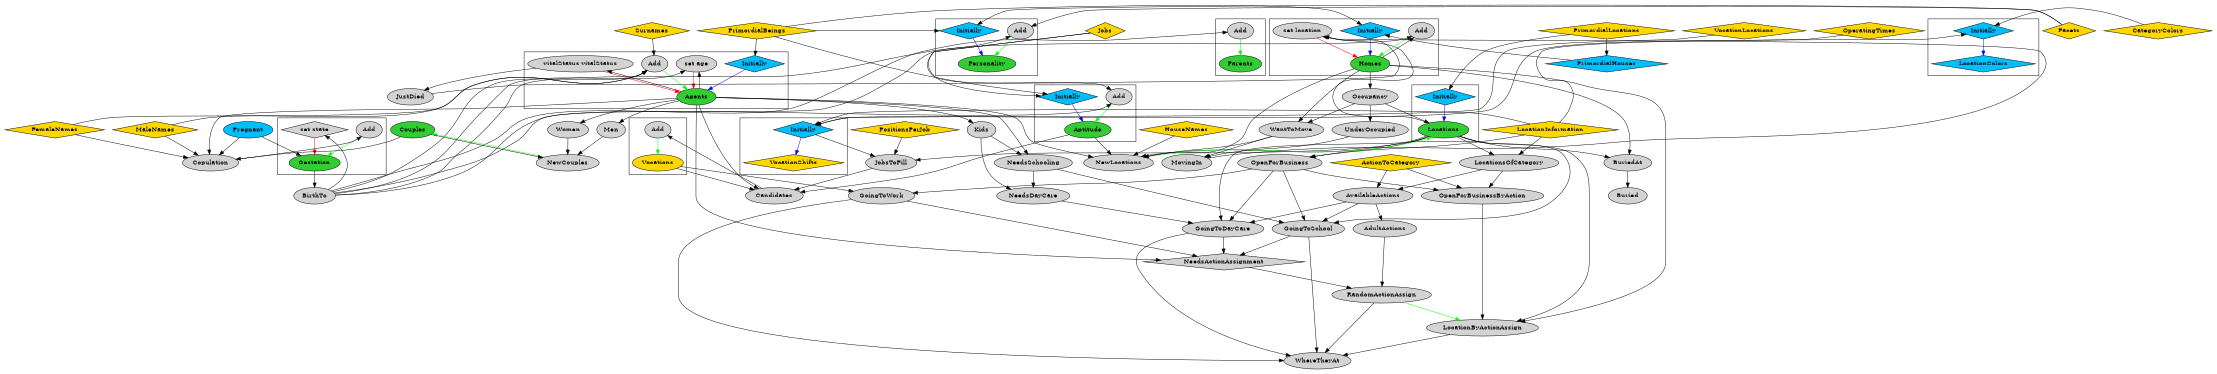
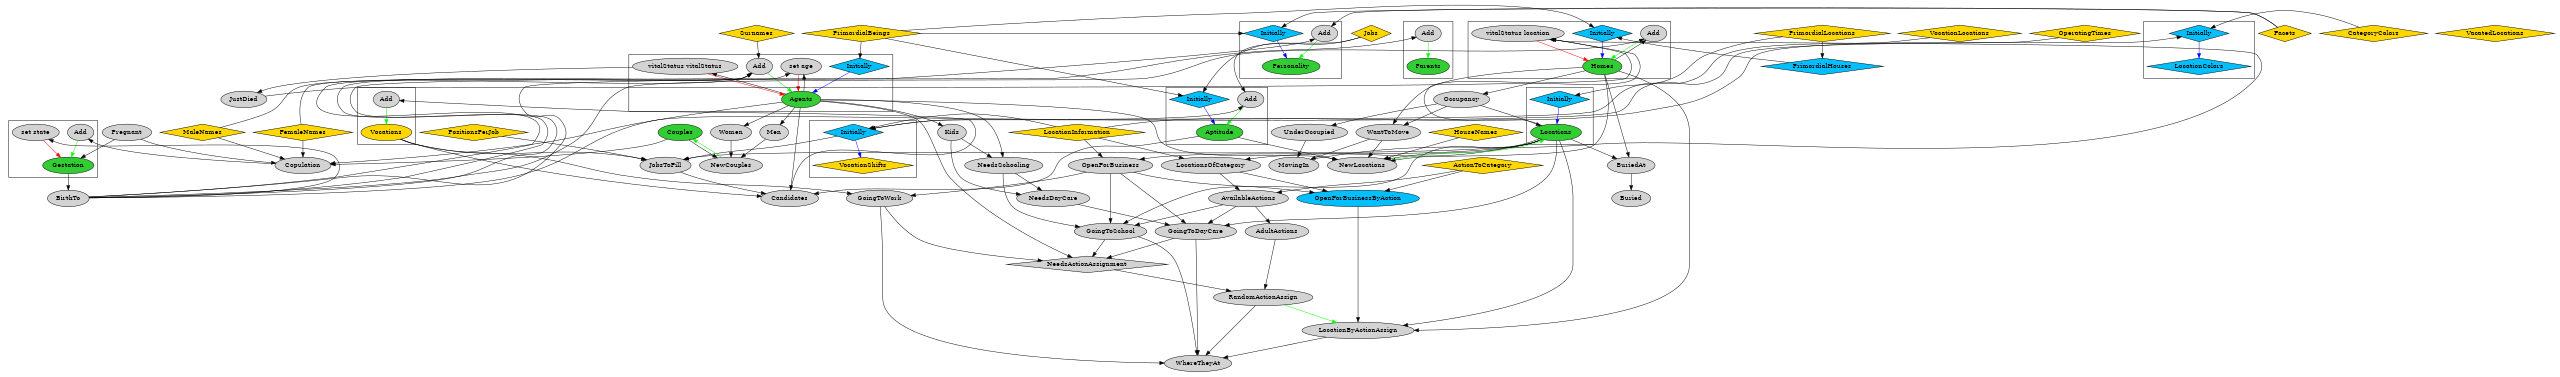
node "set location": label "set location" -> "vitalStatus location"
node "VacatedLocations": added
node "Pregnant": fillcolor deepskyblue -> lightgrey
node "set state": shape diamond -> ellipse
edge "Vocations" -> "JobsToFill": added
node "OpenForBusinessByAction": fillcolor lightgrey -> deepskyblue
